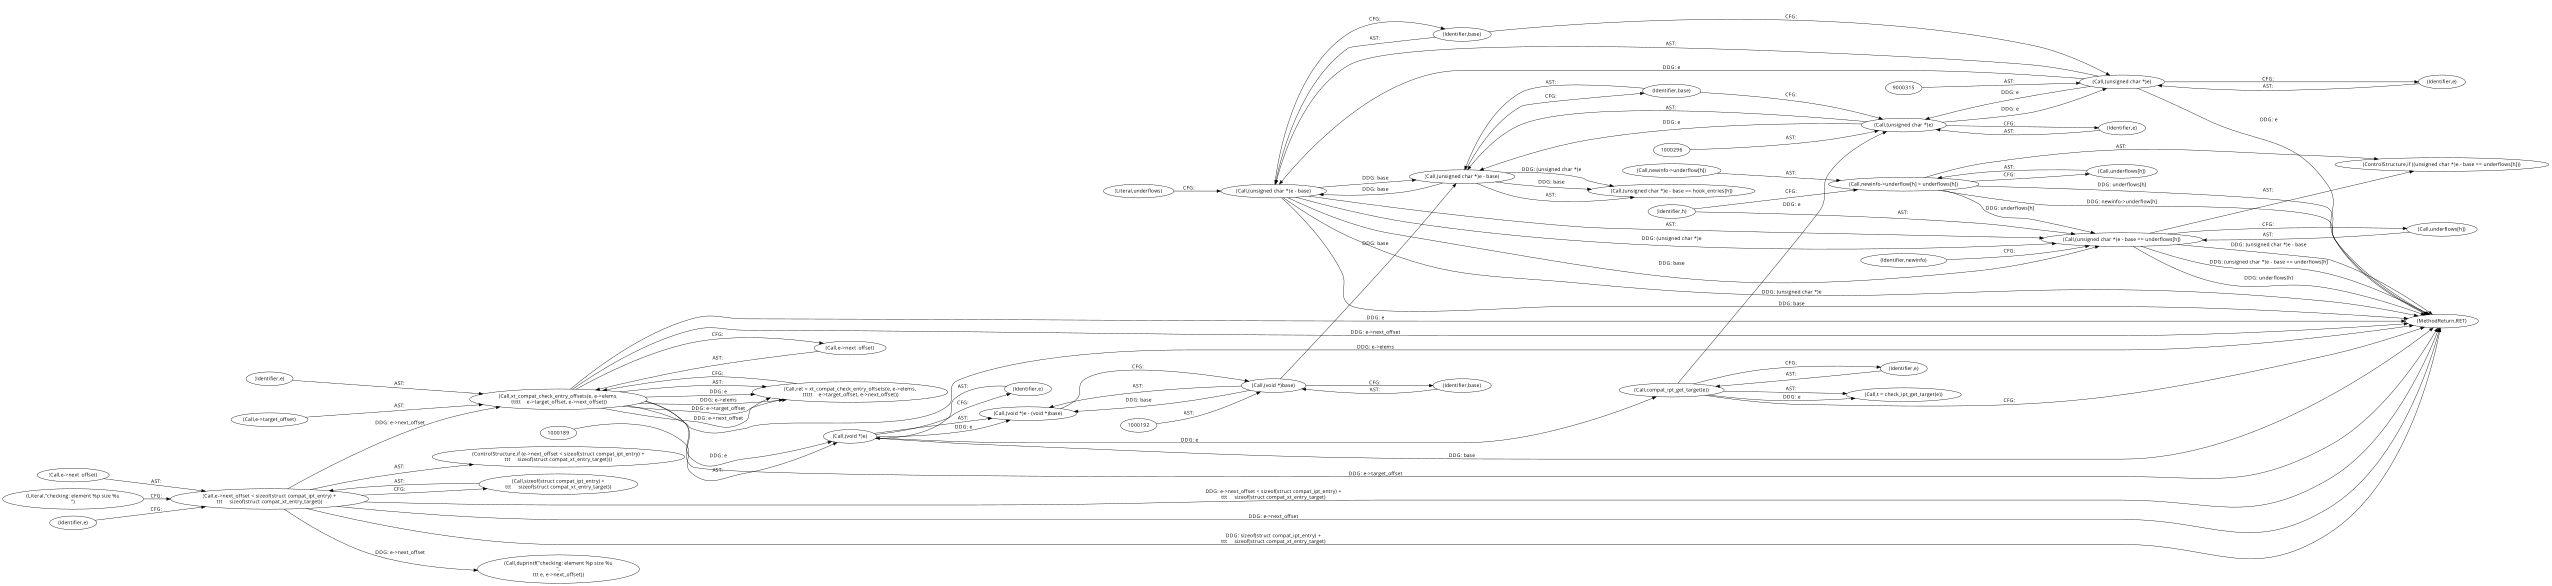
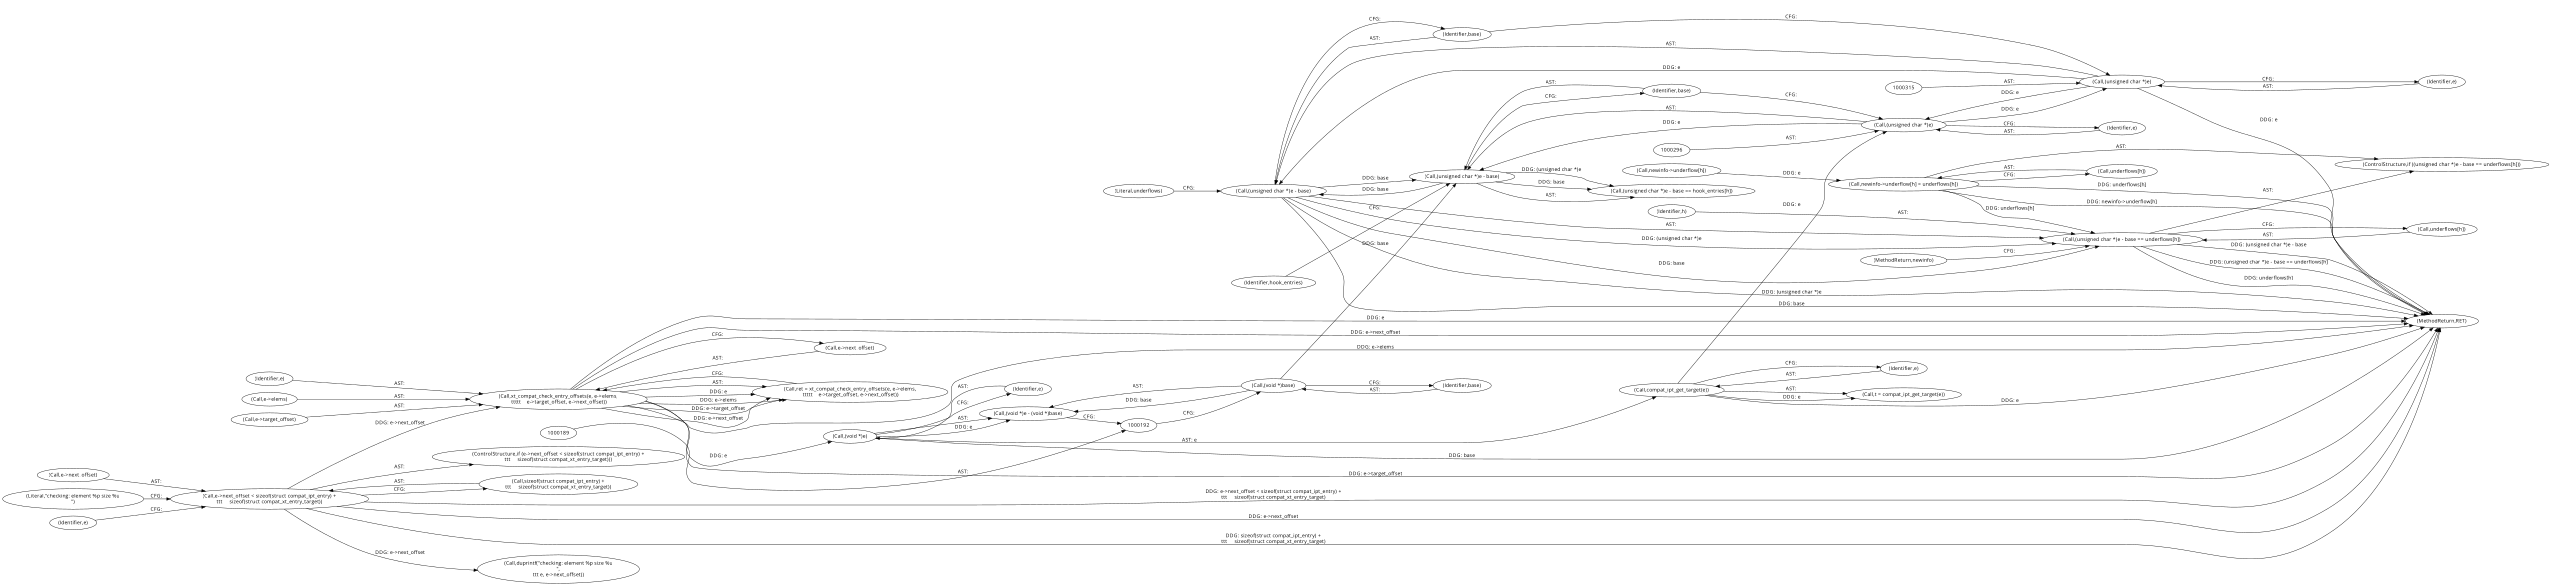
node "9000315": label "9000315" -> "1000315"
edge "(Call,newinfo->underflow[h])" -> "(Call,newinfo->underflow[h] = underflows[h])": label "AST: " -> "DDG: e"
edge "(Identifier,h)" -> "(Call,newinfo->underflow[h] = underflows[h])": removed, label "CFG:"
node "(Identifier,newinfo)": label "(Identifier,newinfo)" -> "(MethodReturn,newinfo)"
node "(Identifier,hook_entries)": added
edge "(Call,(void *)e - (void *)base)" -> "(Call,(void *)base)": now "(Call,(void *)e - (void *)base)" -> "1000192"
node "(Call,t = check_ipt_get_target(e))": label "(Call,t = check_ipt_get_target(e))" -> "(Call,t = compat_ipt_get_target(e))"
node "(Call,e->elems)": added
edge "(Call,compat_ipt_get_target(e))" -> "(MethodReturn,RET)": label "CFG: " -> "DDG: e"
edge "1000192" -> "(Call,(void *)base)": label "AST: " -> "CFG: "
edge "(Call,(void *)e)" -> "(Call,compat_ipt_get_target(e))": label "DDG: e" -> "AST: e"
edge "1000189" -> "(Call,(void *)e)": now "1000189" -> "1000192"
